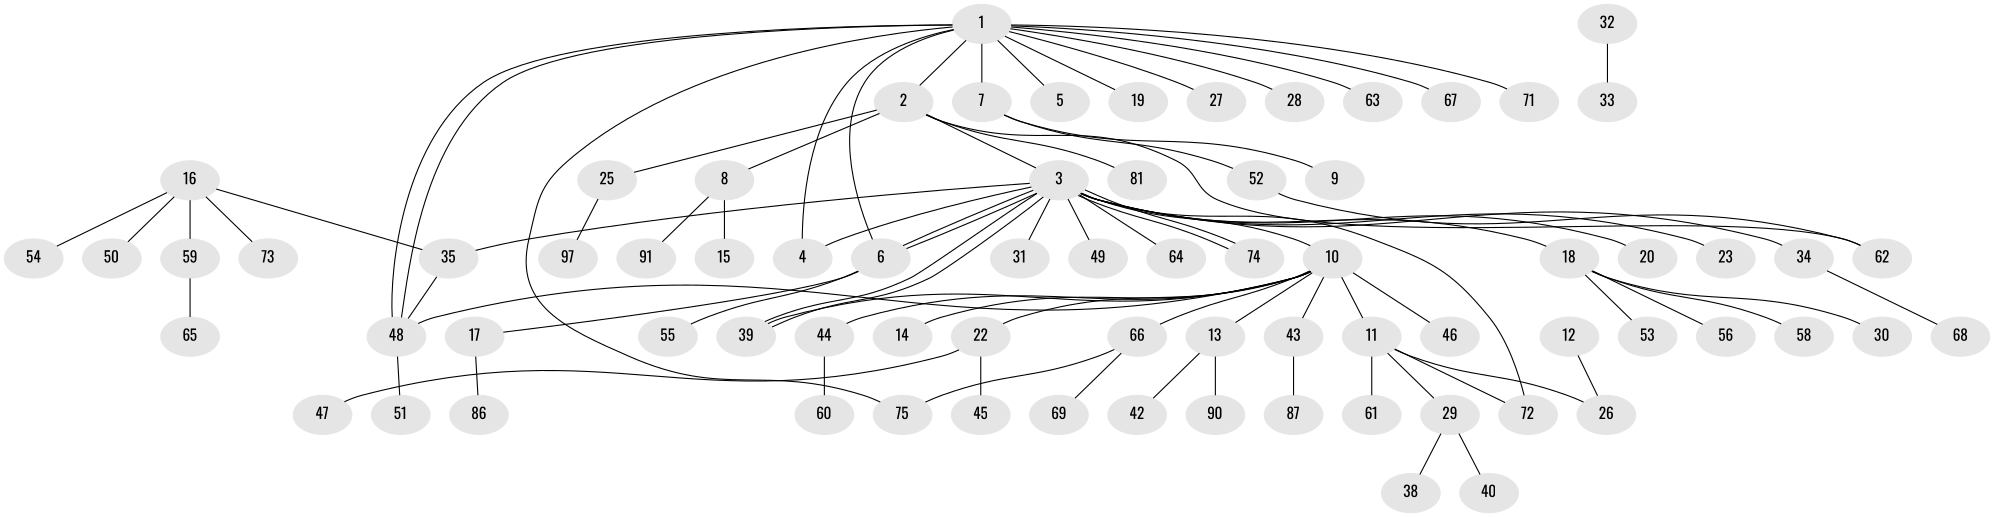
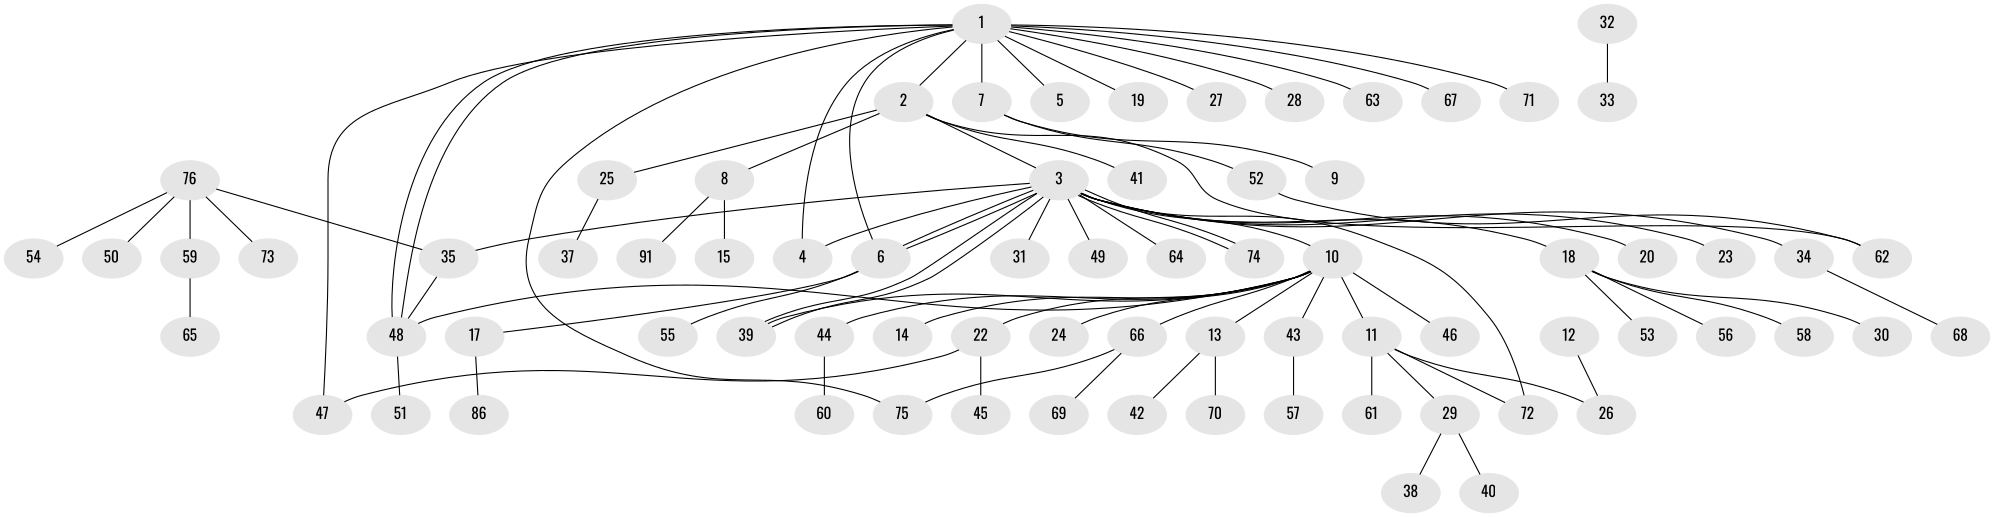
edge "1" -- "47": added
node "16": label "16" -> "76"
node "81": label "81" -> "41"
node "97": label "97" -> "37"
node "24": added
node "90": label "90" -> "70"
node "87": label "87" -> "57"
